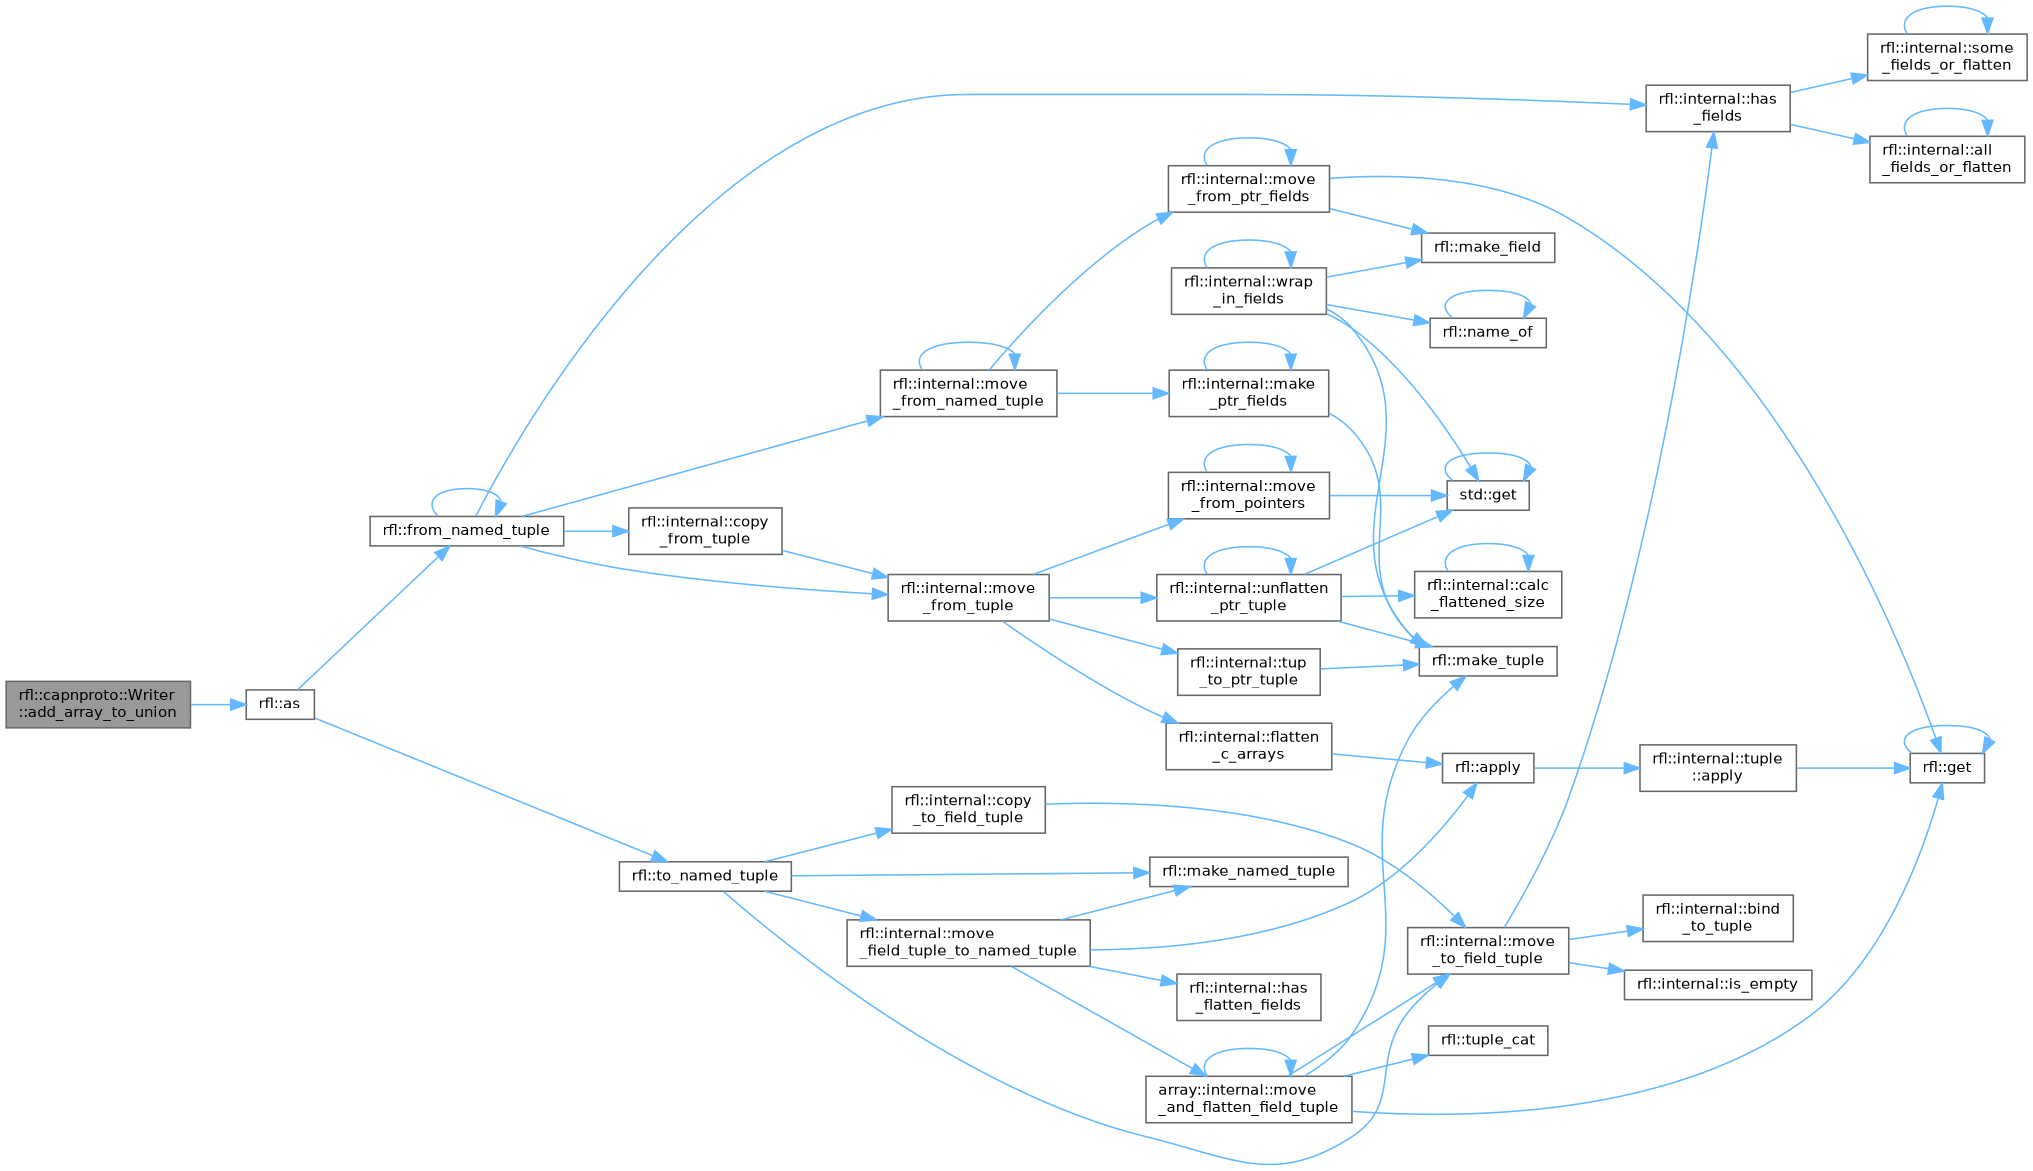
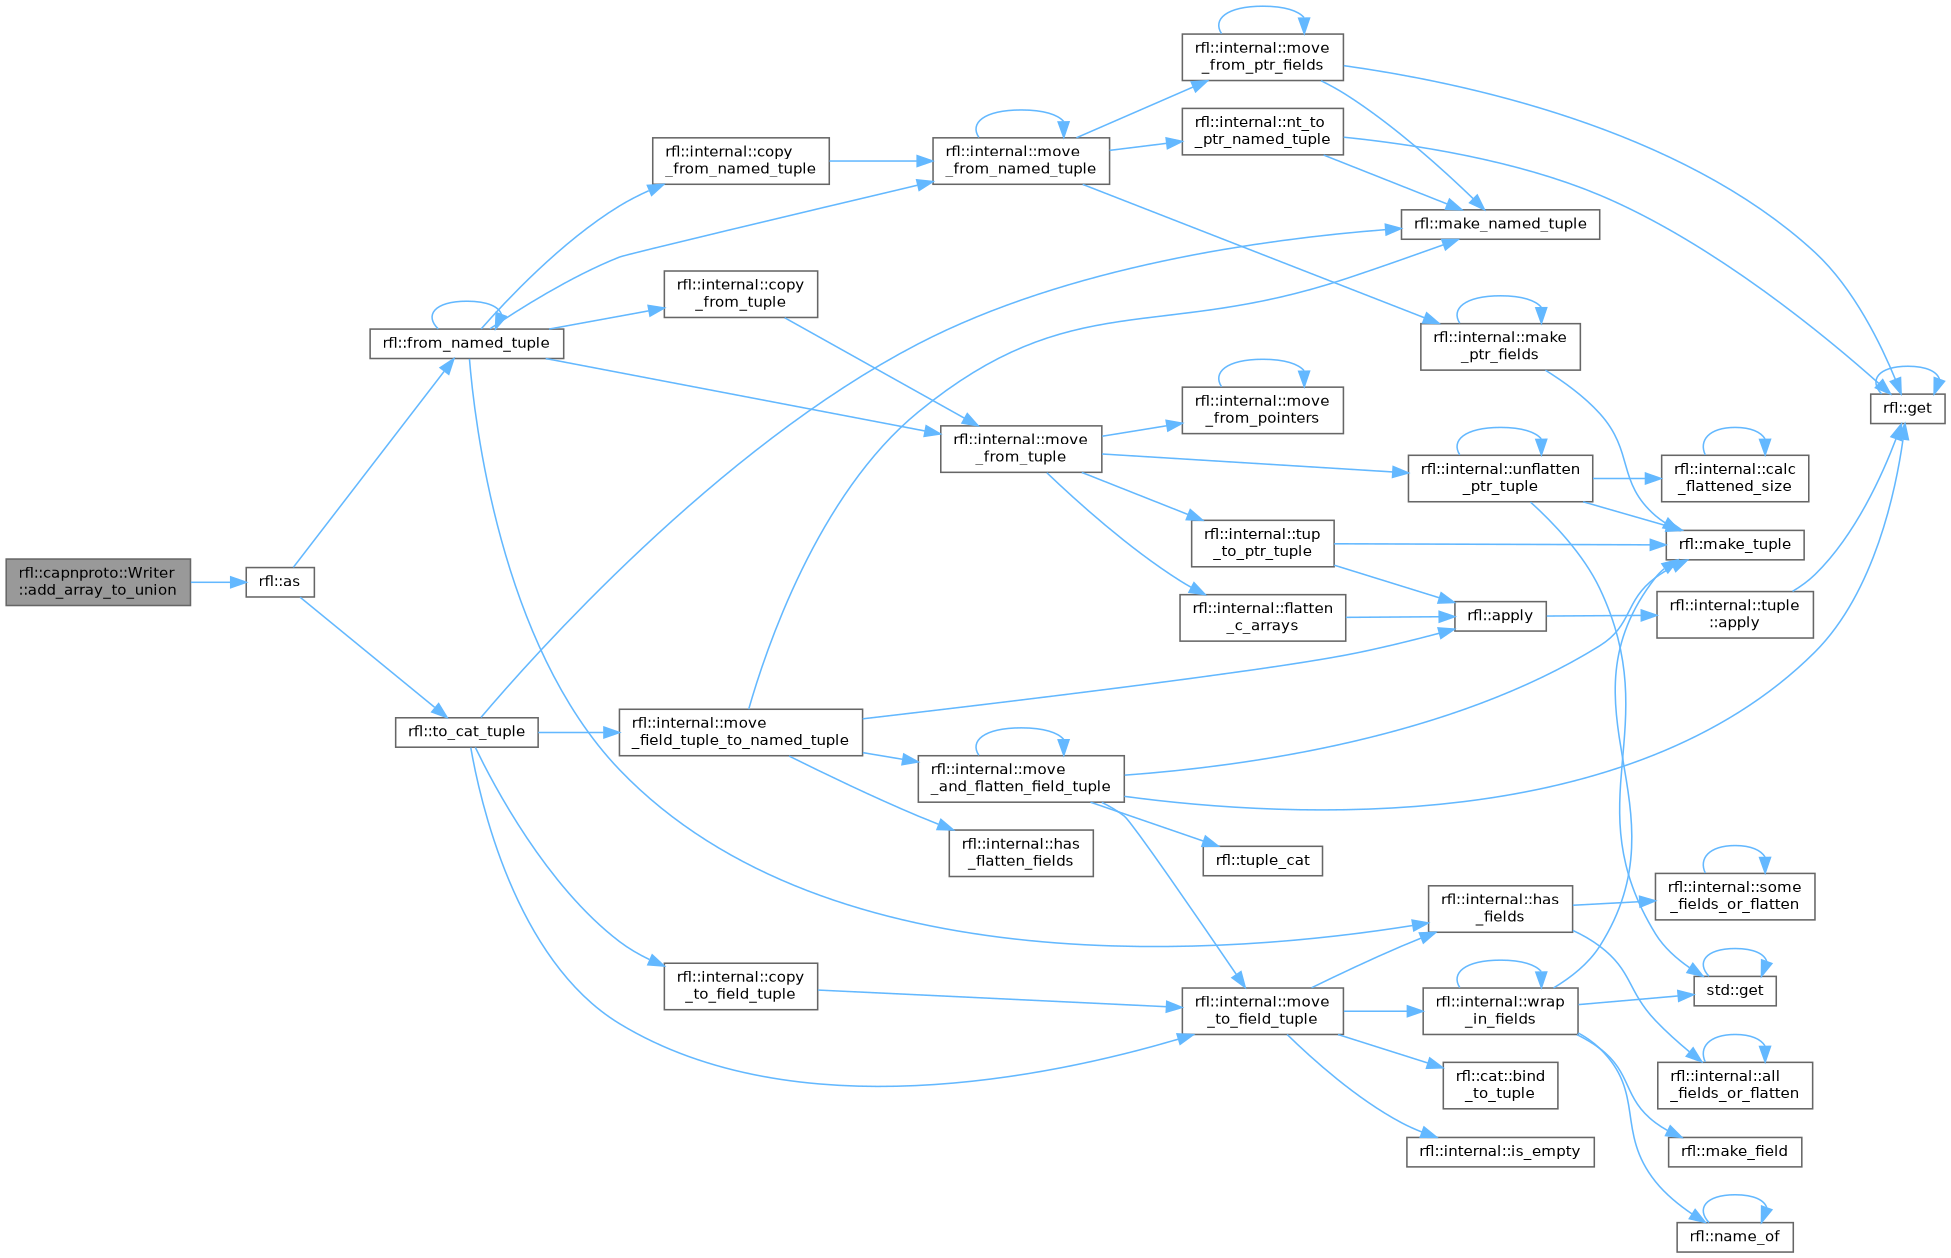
node "rfl::internal::nt_to _ptr_named_tuple": added
node "rfl::internal::copy _from_named_tuple": added
edge "rfl::internal::move _from_ptr_fields" -> "rfl::make_field": now "rfl::internal::move _from_ptr_fields" -> "rfl::make_named_tuple"
edge "rfl::internal::move _from_pointers" -> "std::get": removed
edge "rfl::internal::tup _to_ptr_tuple" -> "rfl::apply": added
node "rfl::to_named_tuple": label "rfl::to_named_tuple" -> "rfl::to_cat_tuple"
node "rfl::internal::bind _to_tuple": label "rfl::internal::bind _to_tuple" -> "rfl::cat::bind _to_tuple"
edge "rfl::internal::move _to_field_tuple" -> "rfl::internal::wrap _in_fields": added
node "array::internal::move _and_flatten_field_tuple": label "array::internal::move _and_flatten_field_tuple" -> "rfl::internal::move _and_flatten_field_tuple"
